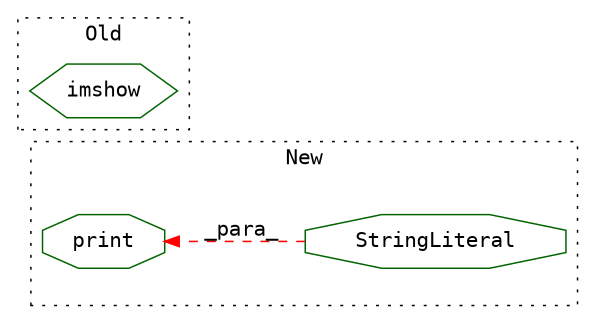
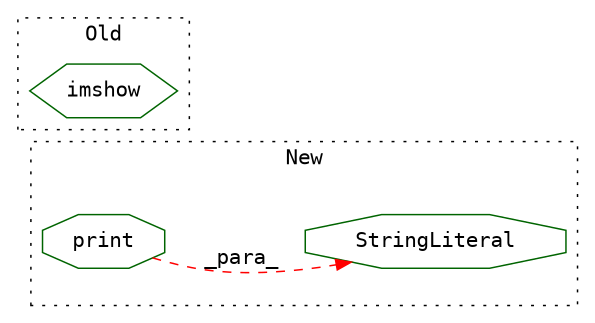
edge "StringLiteral" -> "print": reversed
